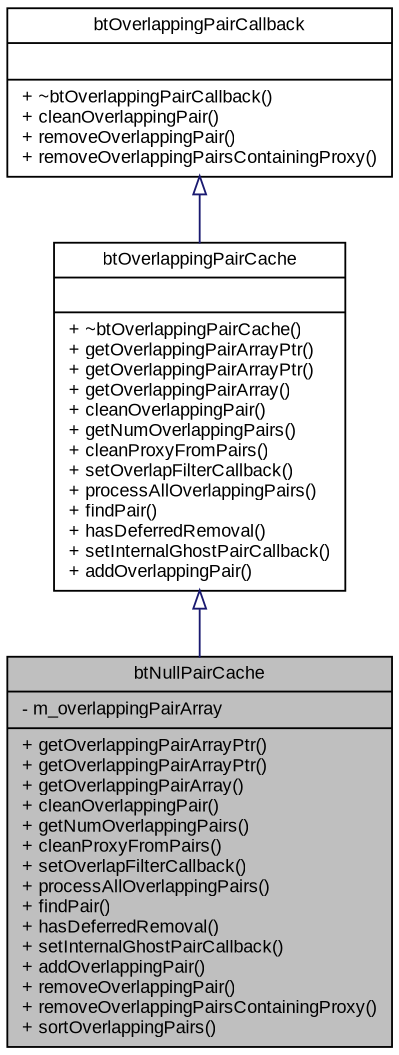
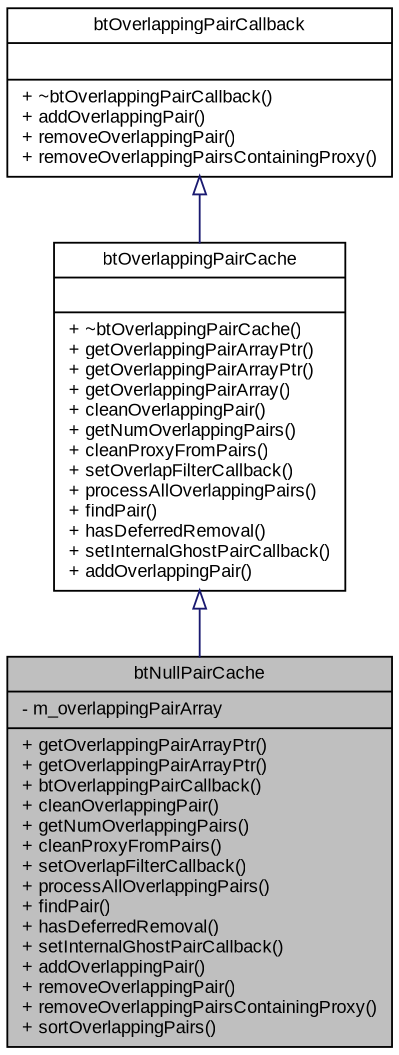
node "btOverlappingPairCallback": text "+ cleanOverlappingPair()" -> "+ addOverlappingPair()"
node "btNullPairCache": text "+ getOverlappingPairArray()" -> "+ btOverlappingPairCallback()"
